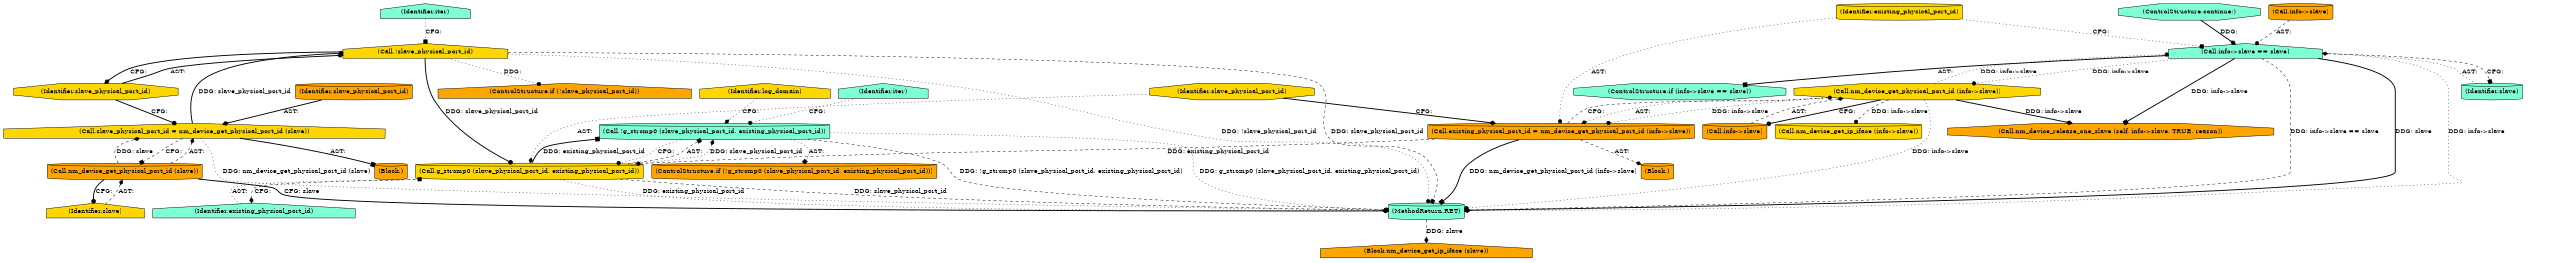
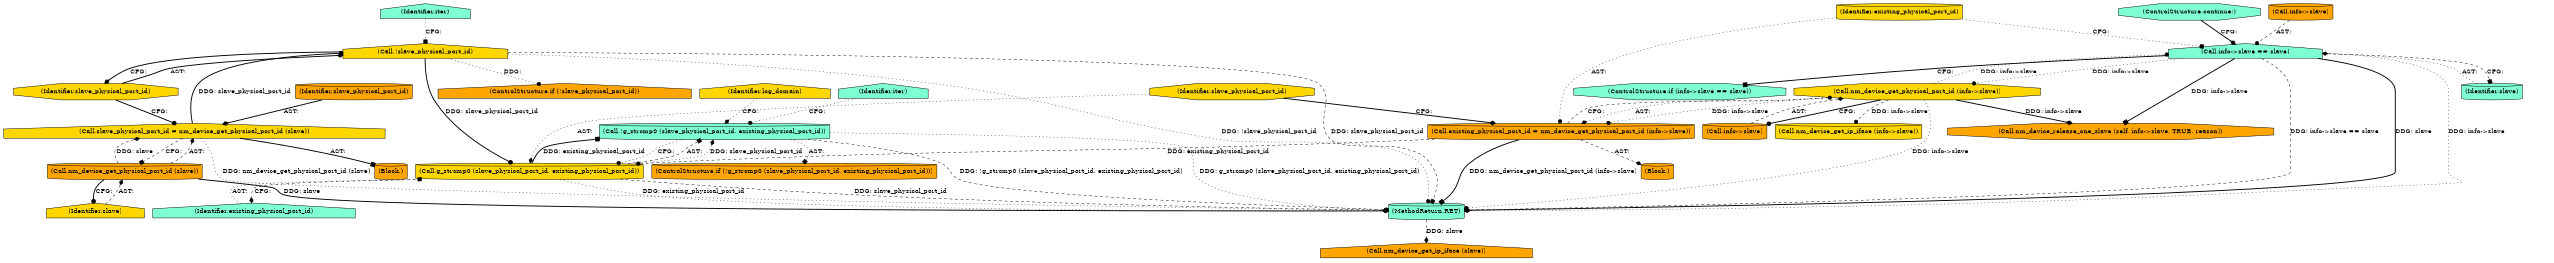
edge "(ControlStructure,continue;)" -> "(Call,info->slave == slave)": label "DDG: " -> "CFG: "
edge "(Call,info->slave == slave)" -> "(ControlStructure,if (info->slave == slave))": label "AST: " -> "CFG: "
edge "(Call,nm_device_get_physical_port_id (slave))" -> "(MethodReturn,RET)": label "CFG: slave" -> "DDG: slave"
node "(Block,nm_device_get_ip_iface (slave))": label "(Block,nm_device_get_ip_iface (slave))" -> "(Call,nm_device_get_ip_iface (slave))"
